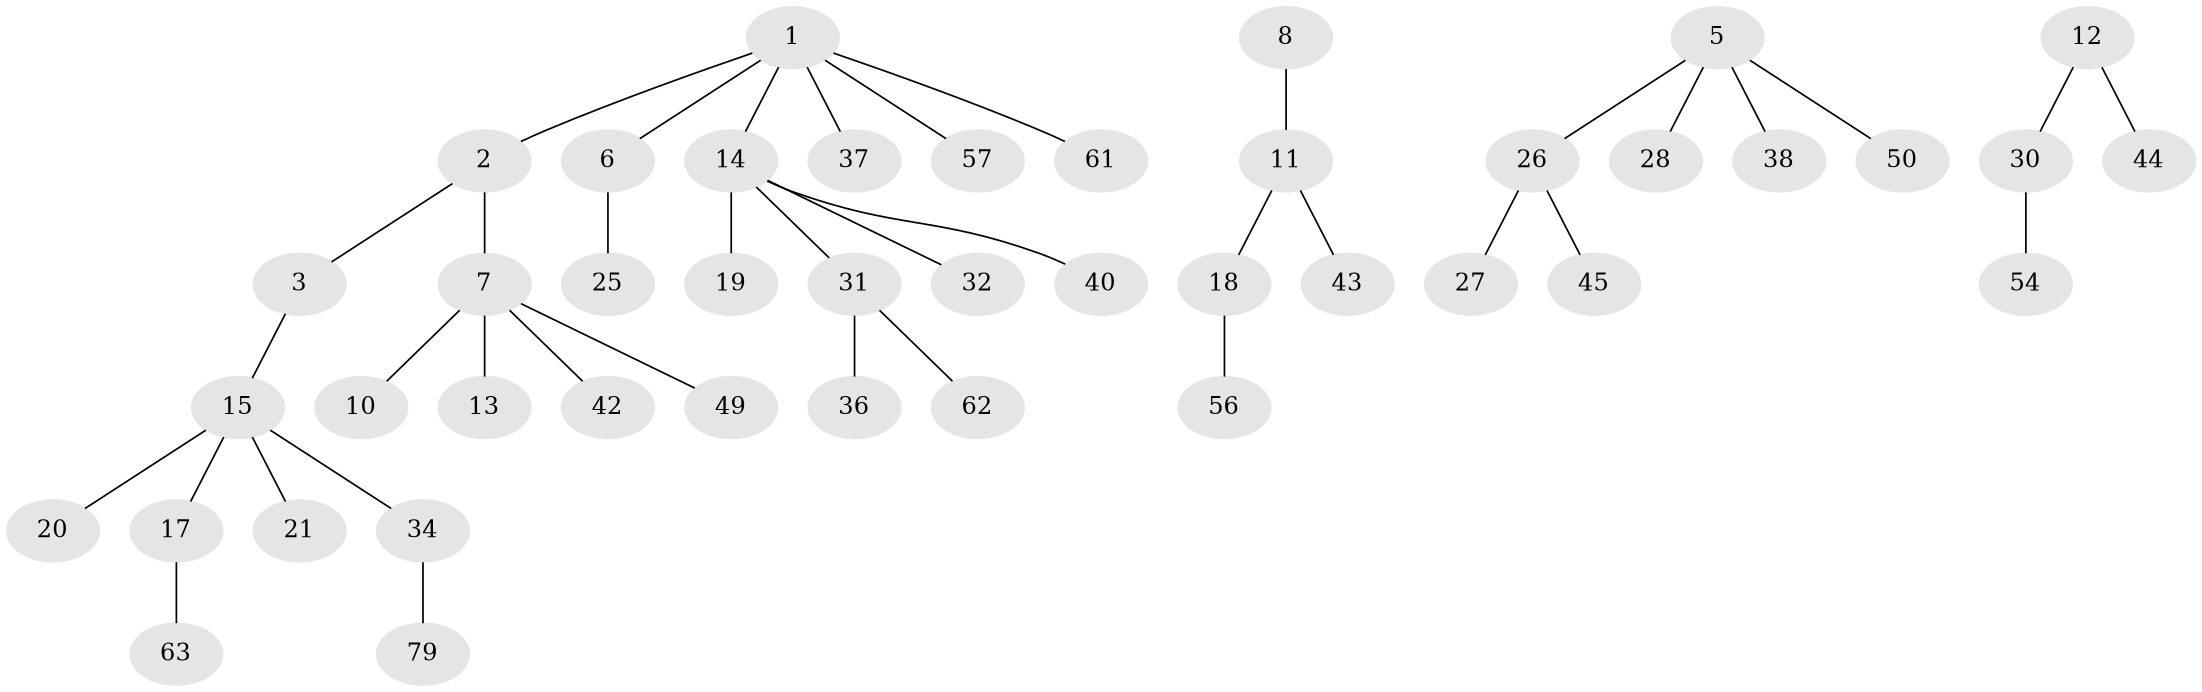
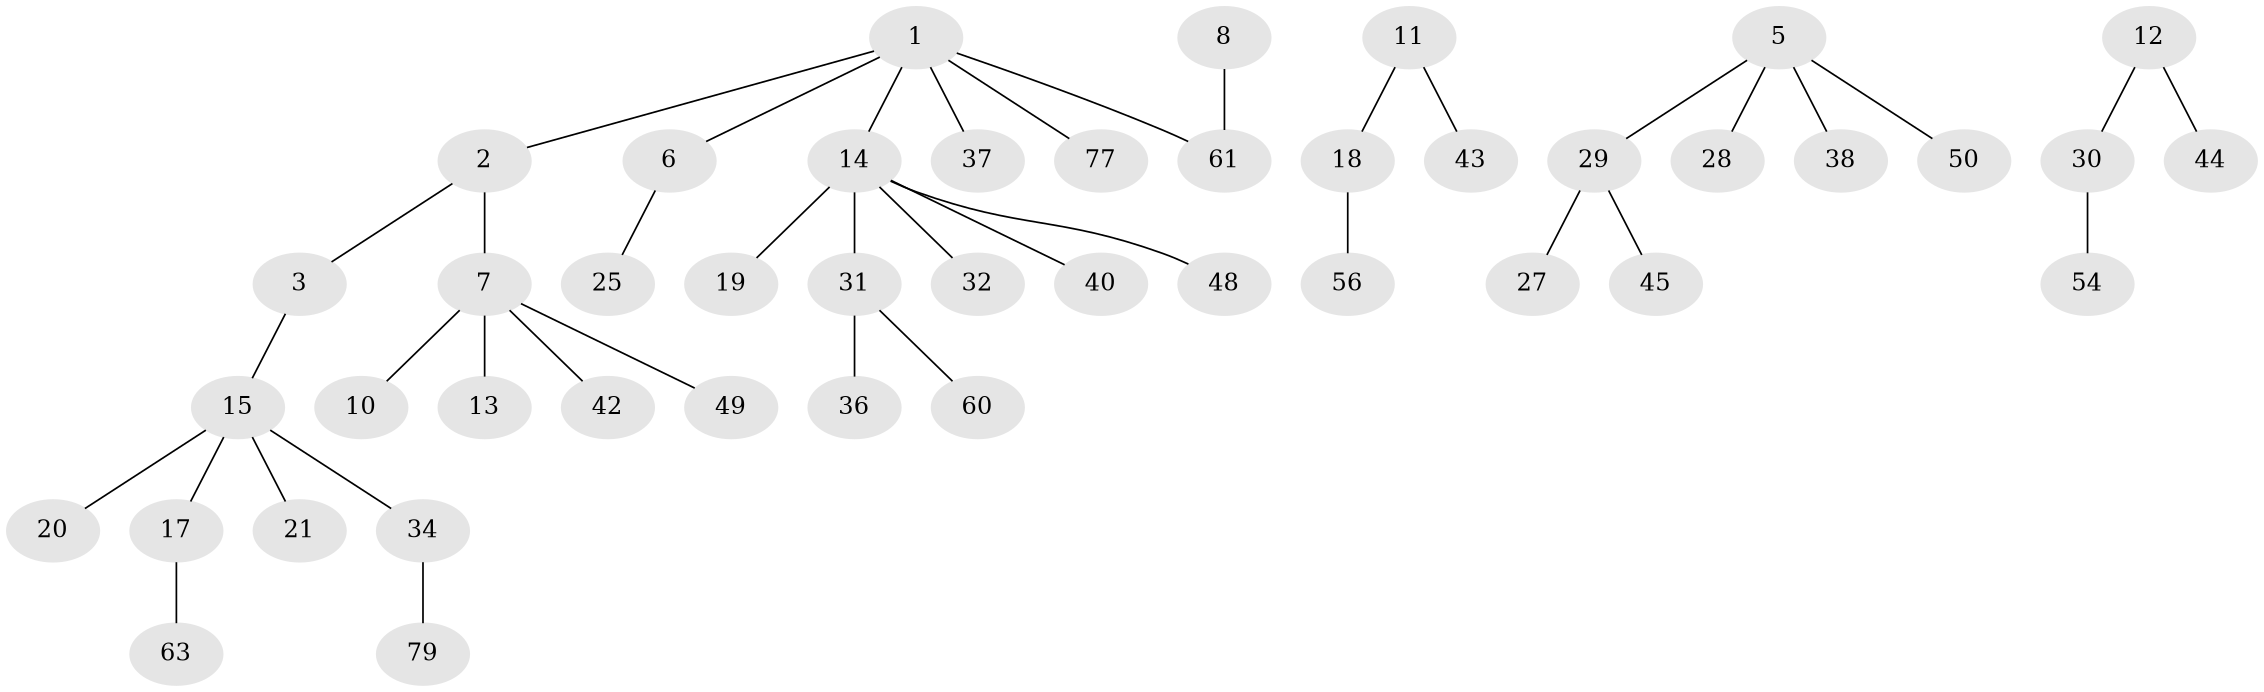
edge "8" -- "11": now "8" -- "61"
node "57": label "57" -> "77"
node "26": label "26" -> "29"
node "48": added
node "62": label "62" -> "60"
